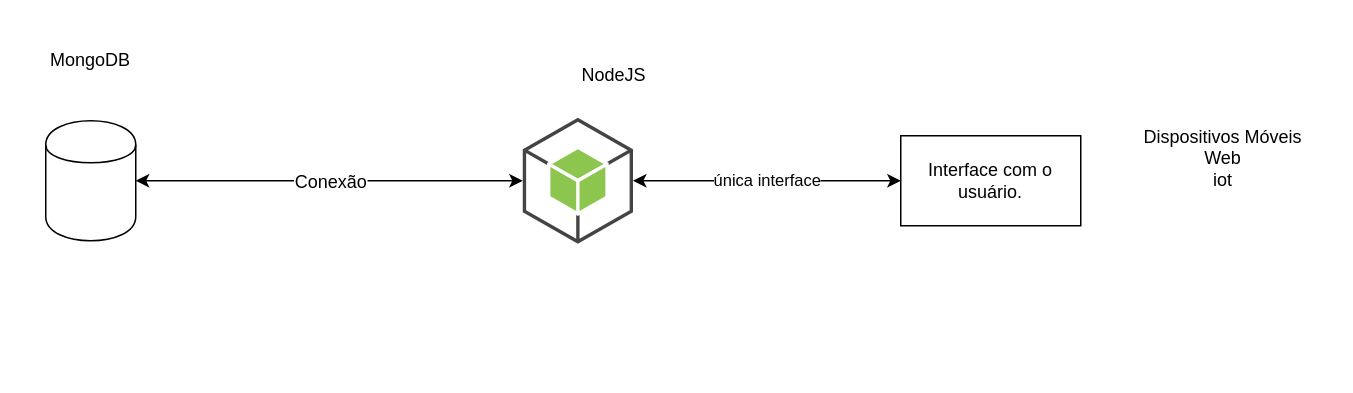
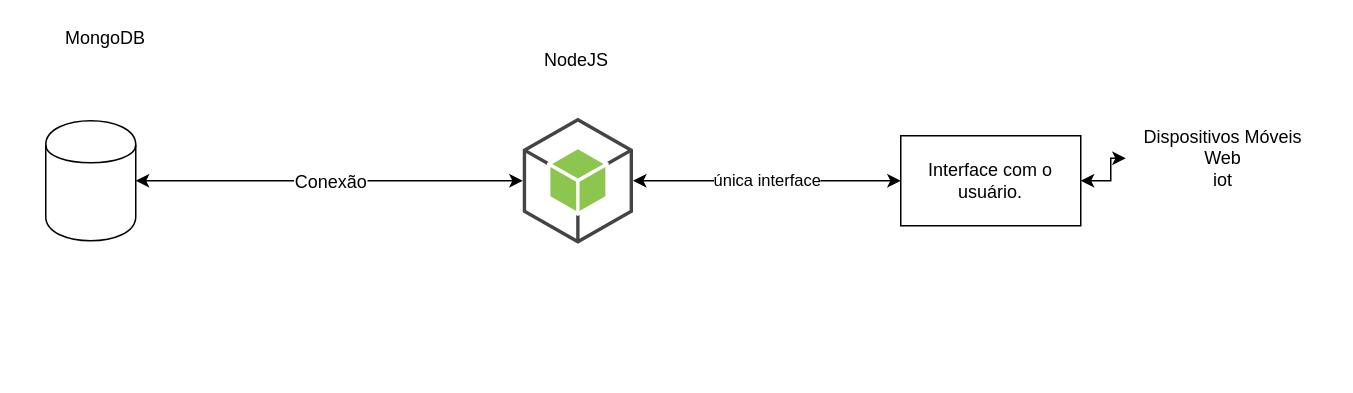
node "MongoDB": moved (91, 61) -> (106, 38)
node "NodeJS": moved (614, 76) -> (577, 61)
edge "Dispositivos Móveis Web iot" -- "Interface com o usuário.": added
